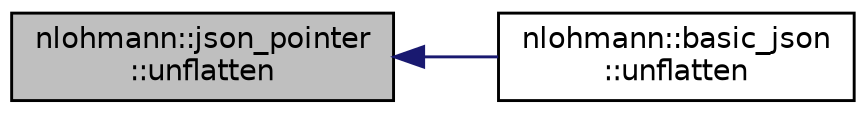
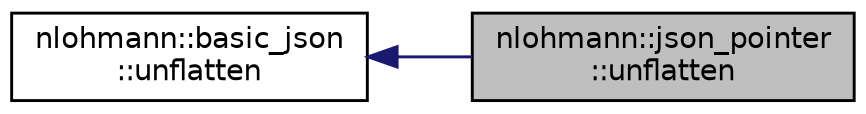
edge "nlohmann::basic_json ::unflatten" -> "nlohmann::json_pointer ::unflatten": reversed
